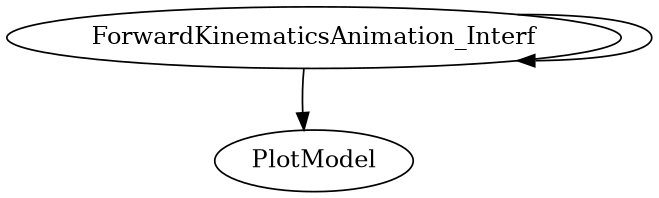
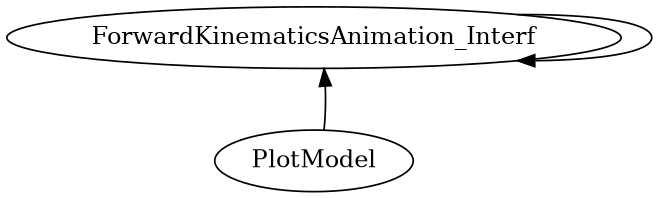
edge "ForwardKinematicsAnimation_Interf" -> "PlotModel": reversed
